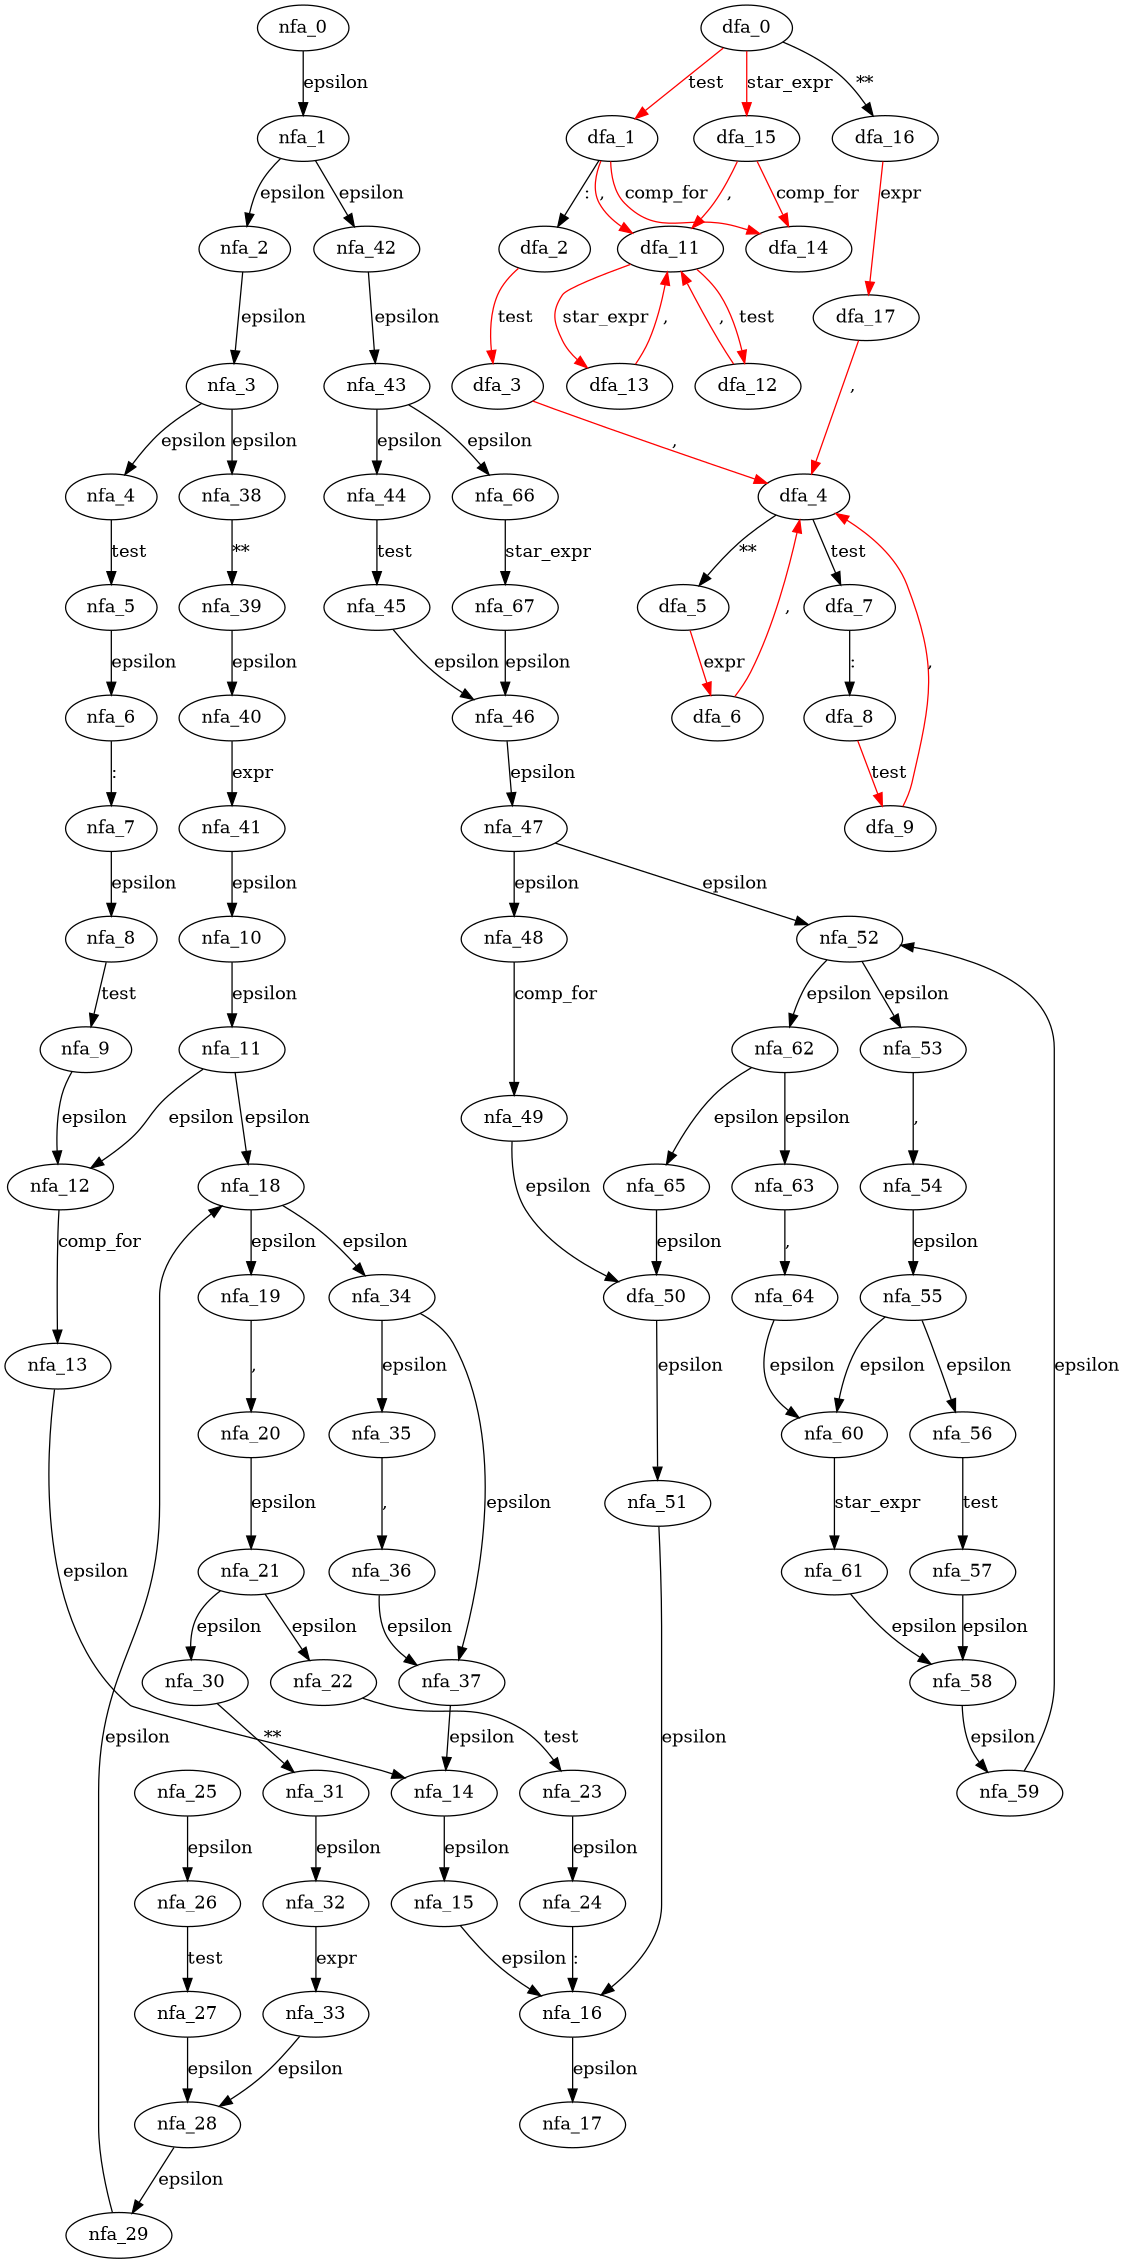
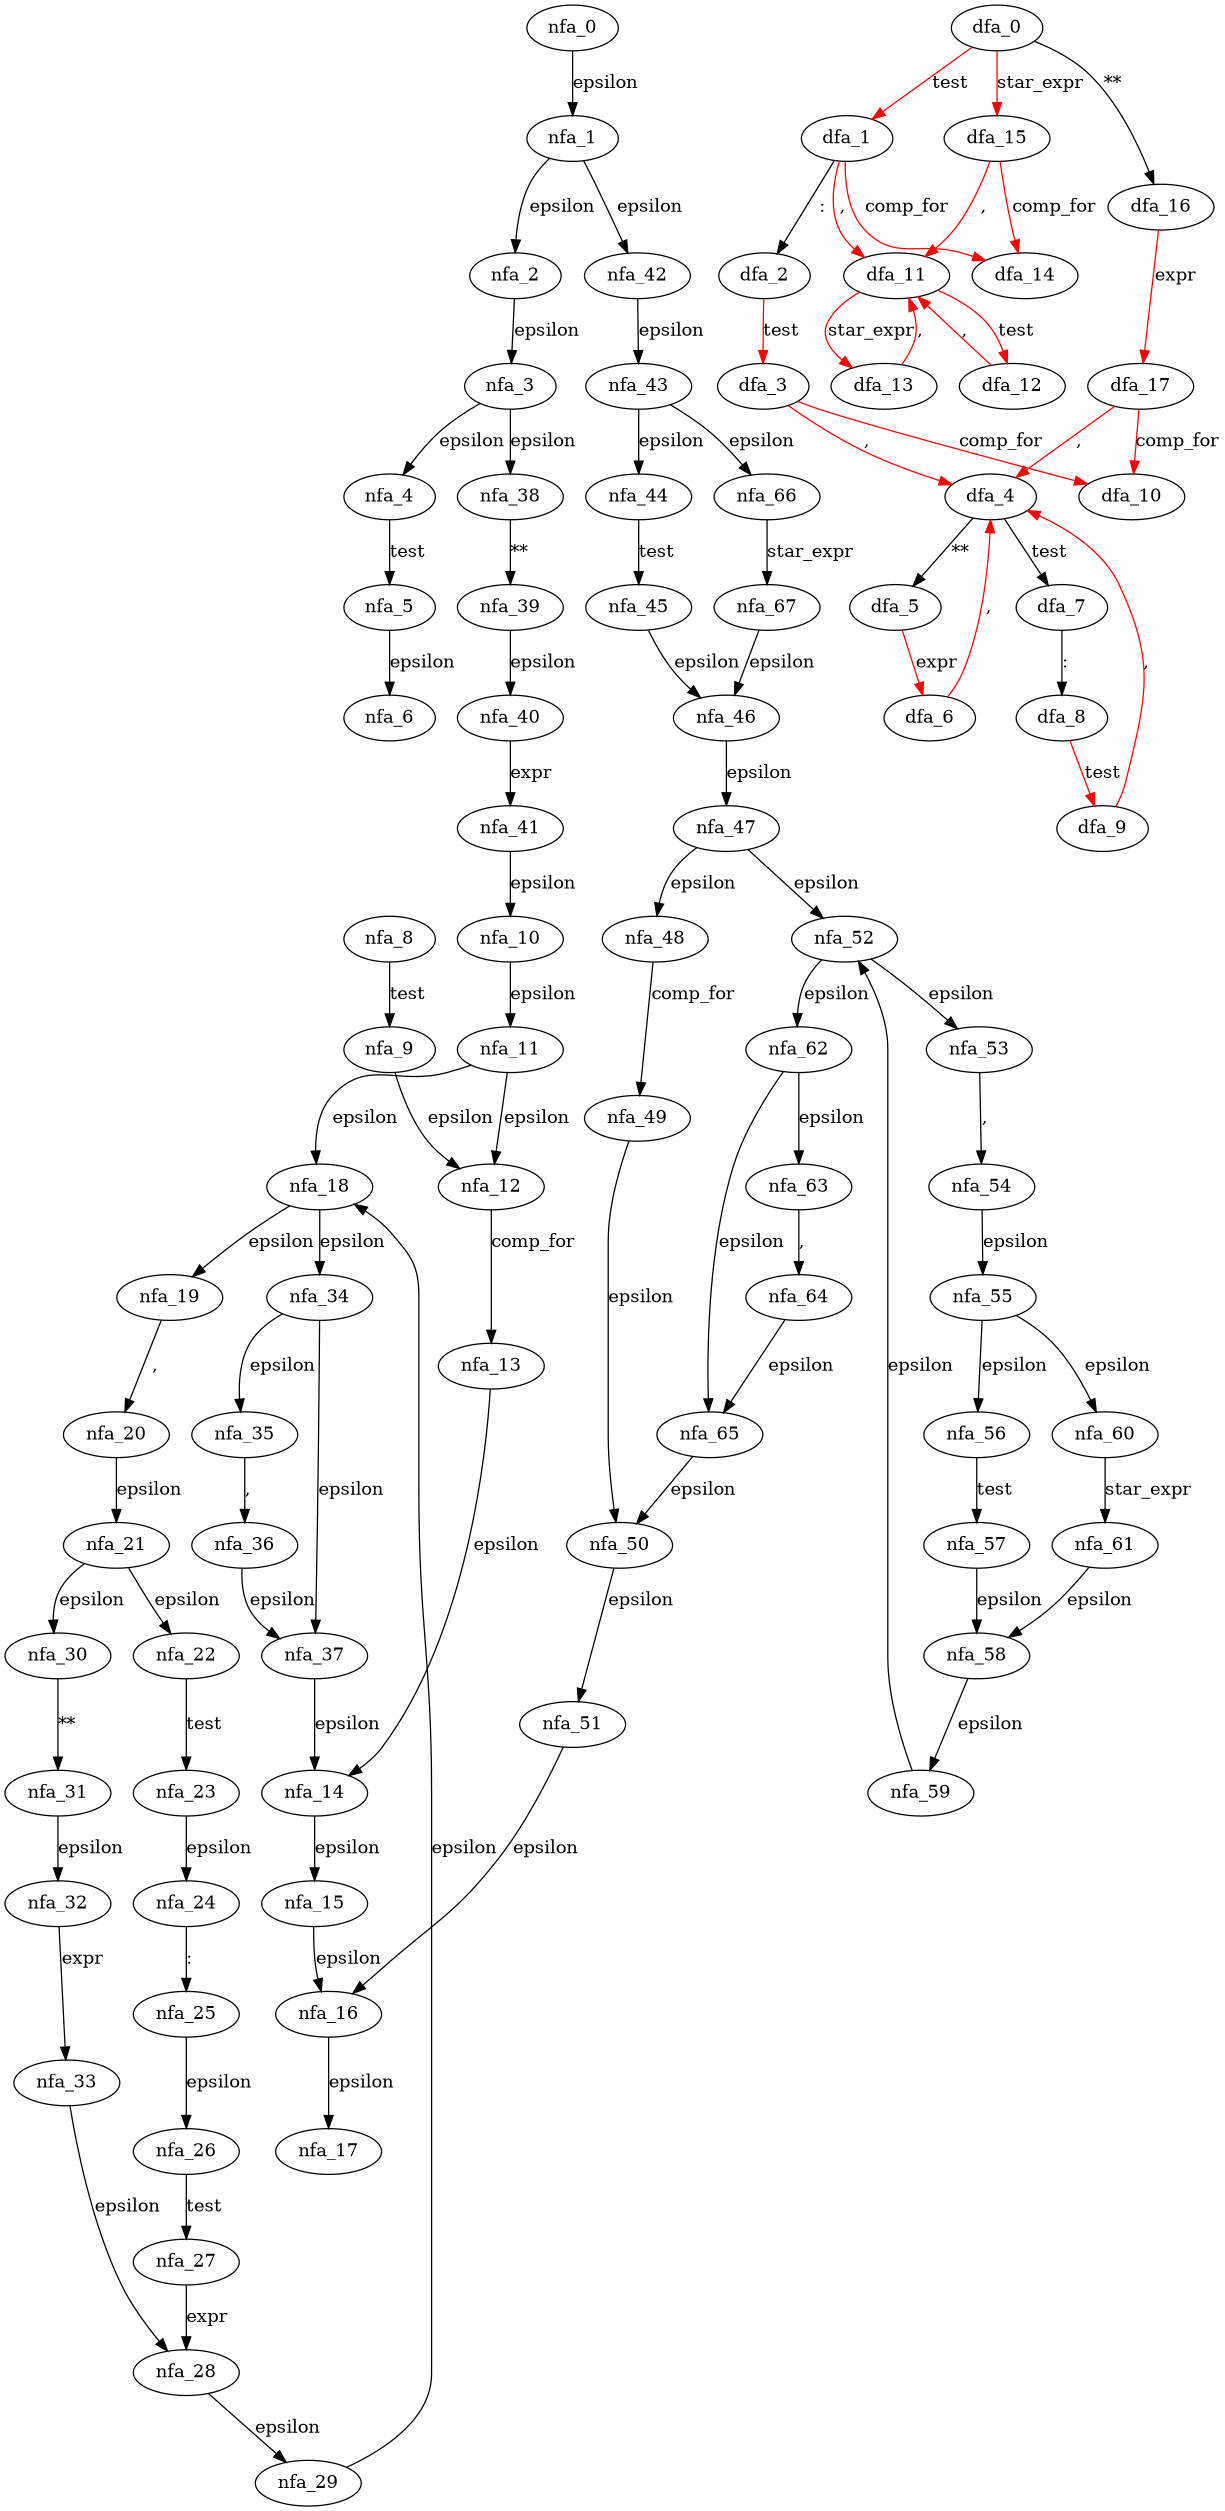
node "dfa_10": added
node "nfa_7": removed
node "dfa_50": label "dfa_50" -> "nfa_50"
edge "nfa_64" -> "nfa_60": now "nfa_64" -> "nfa_65"
edge "nfa_24" -> "nfa_16": now "nfa_24" -> "nfa_25"
edge "nfa_27" -> "nfa_28": label "epsilon" -> "expr"
